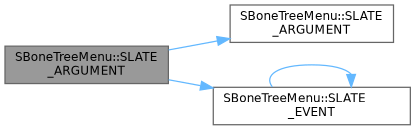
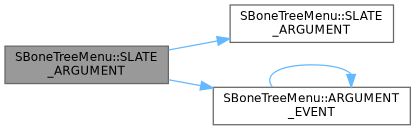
node "SBoneTreeMenu::SLATE _EVENT": label "SBoneTreeMenu::SLATE _EVENT" -> "SBoneTreeMenu::ARGUMENT _EVENT"
